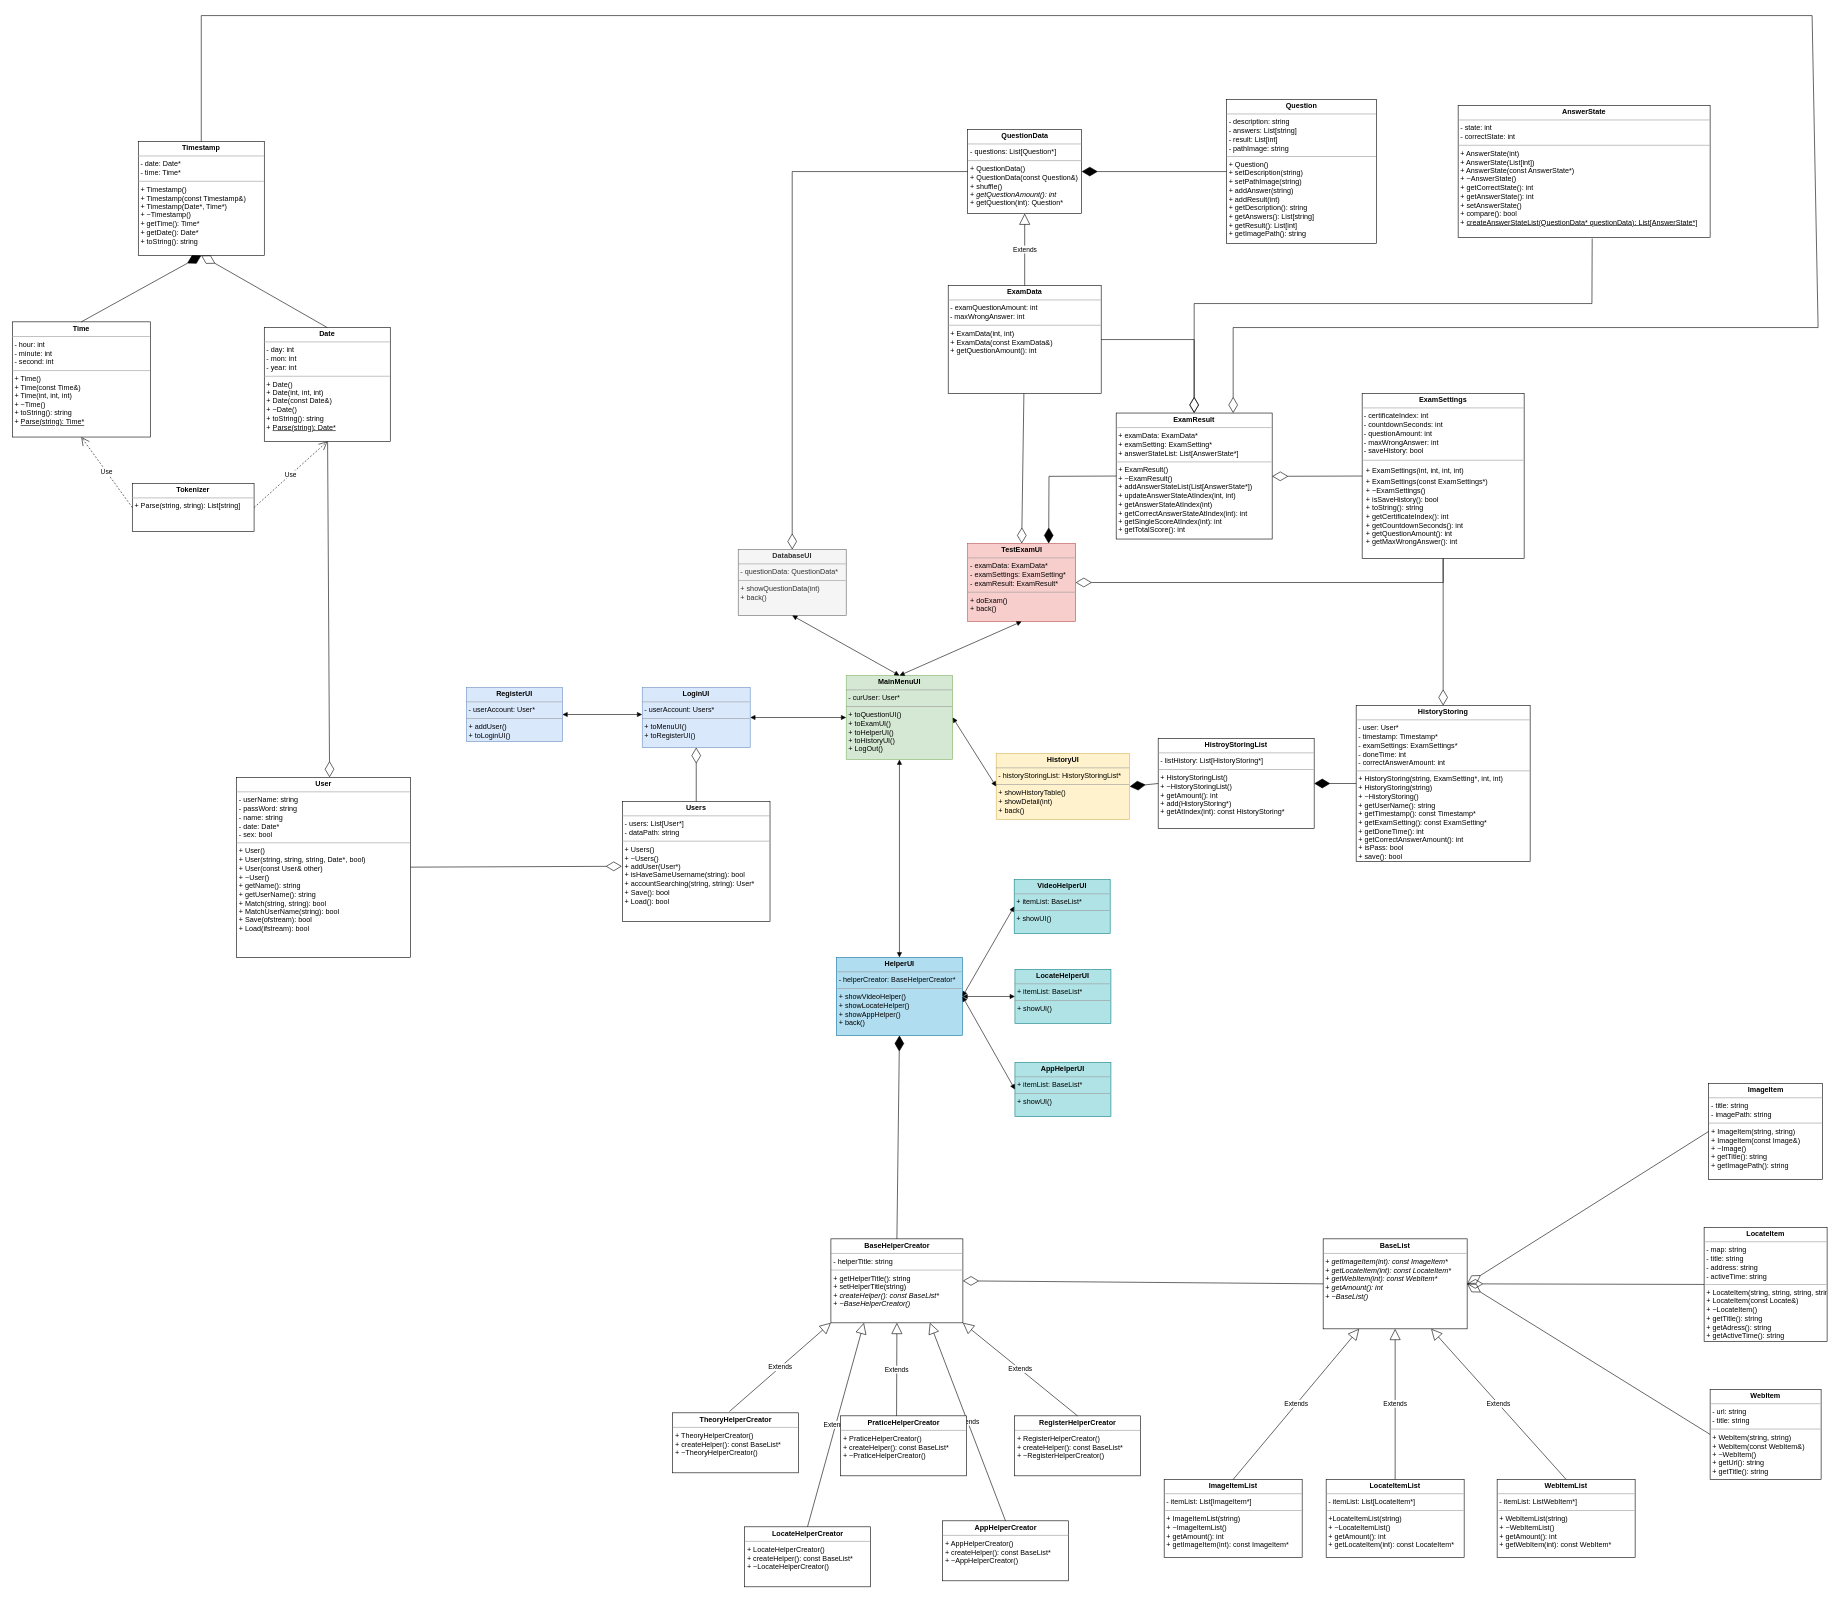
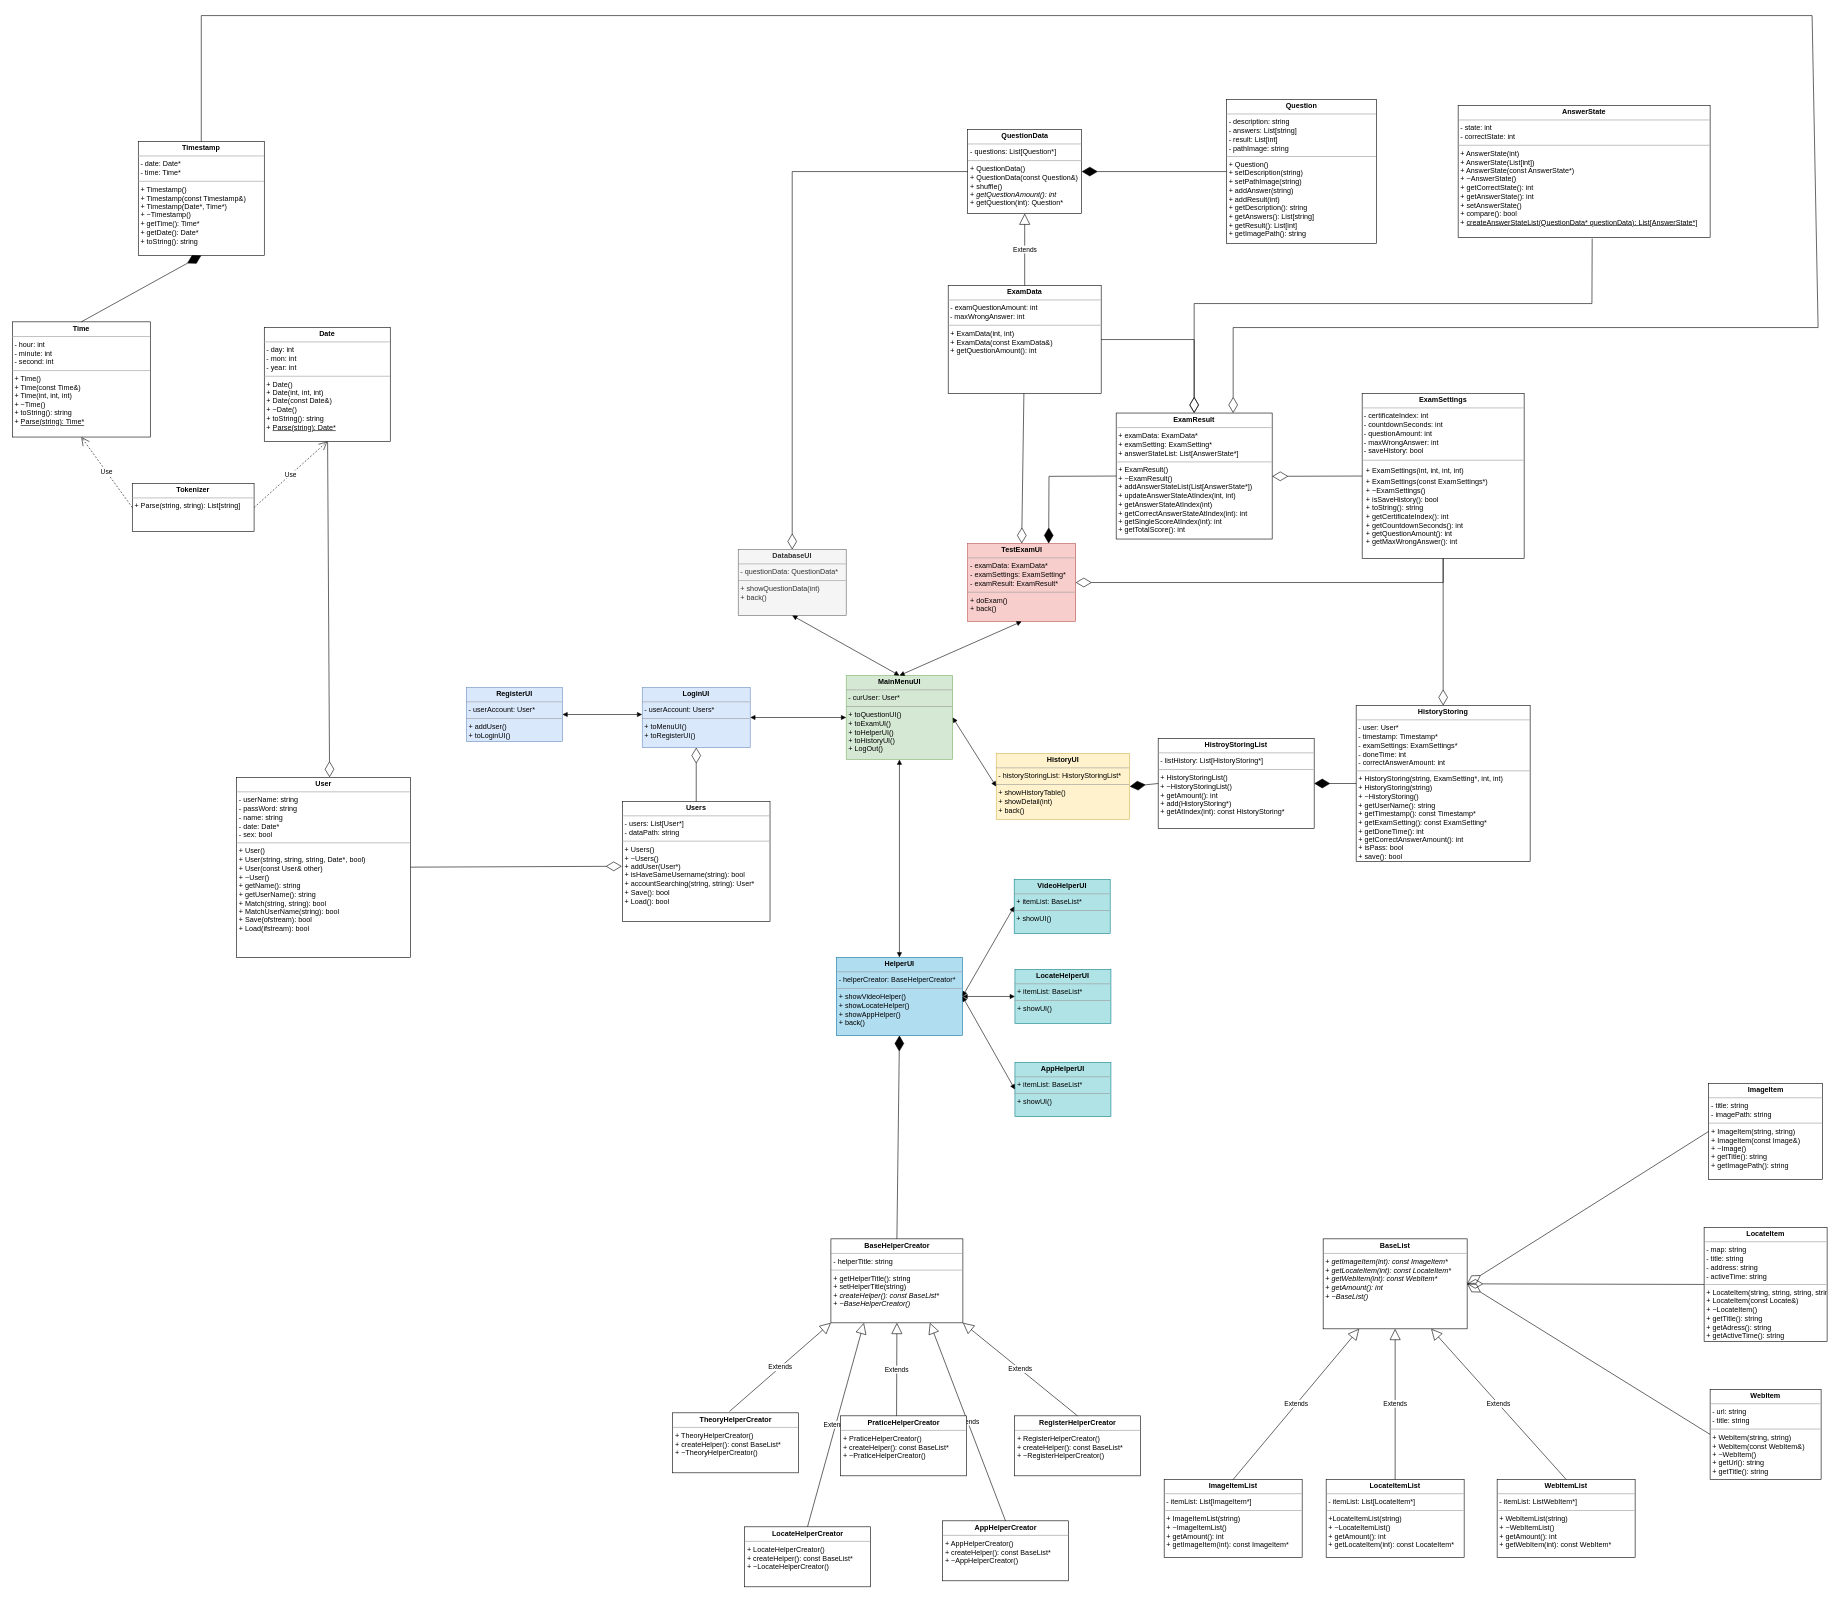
edge "Date - day: int - mon: int - year: int + Date() + Date(int, int, int) + Date(const Date&) + ~Date() + toString(): string + Parse(string): Date*" -> "Timestamp - date: Date* - time: Time* + Timestamp() + Timestamp(const Timestamp&) + Timestamp(Date*, Time*) + ~Timestamp() + getTime(): Time* + getDate(): Date* + toString(): string": removed
edge "BaseList + getImageItem(int): const ImageItem* + getLocateItem(int): const LocateItem* + getWebItem(int): const WebItem* + getAmount(): int + ~BaseList()" -> "BaseHelperCreator - helperTitle: string + getHelperTitle(): string + setHelperTitle(string) + createHelper(): const BaseList* + ~BaseHelperCreator()": removed
